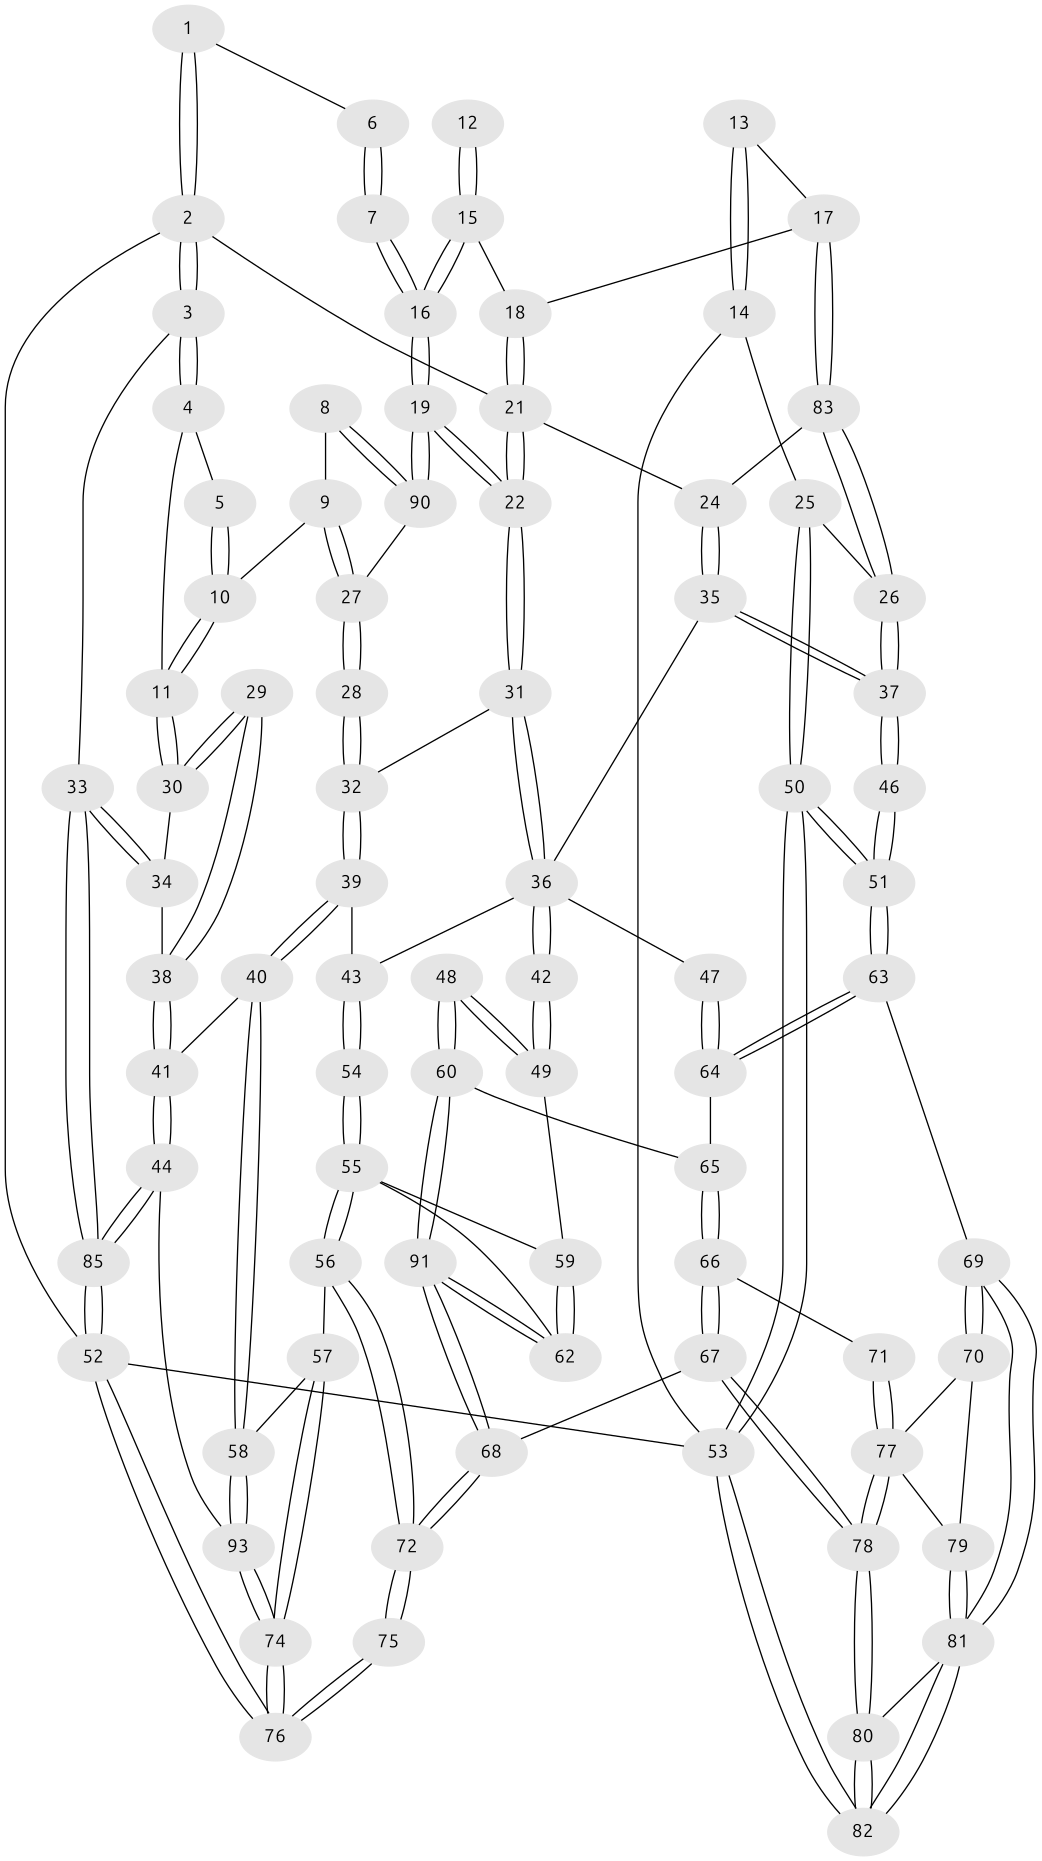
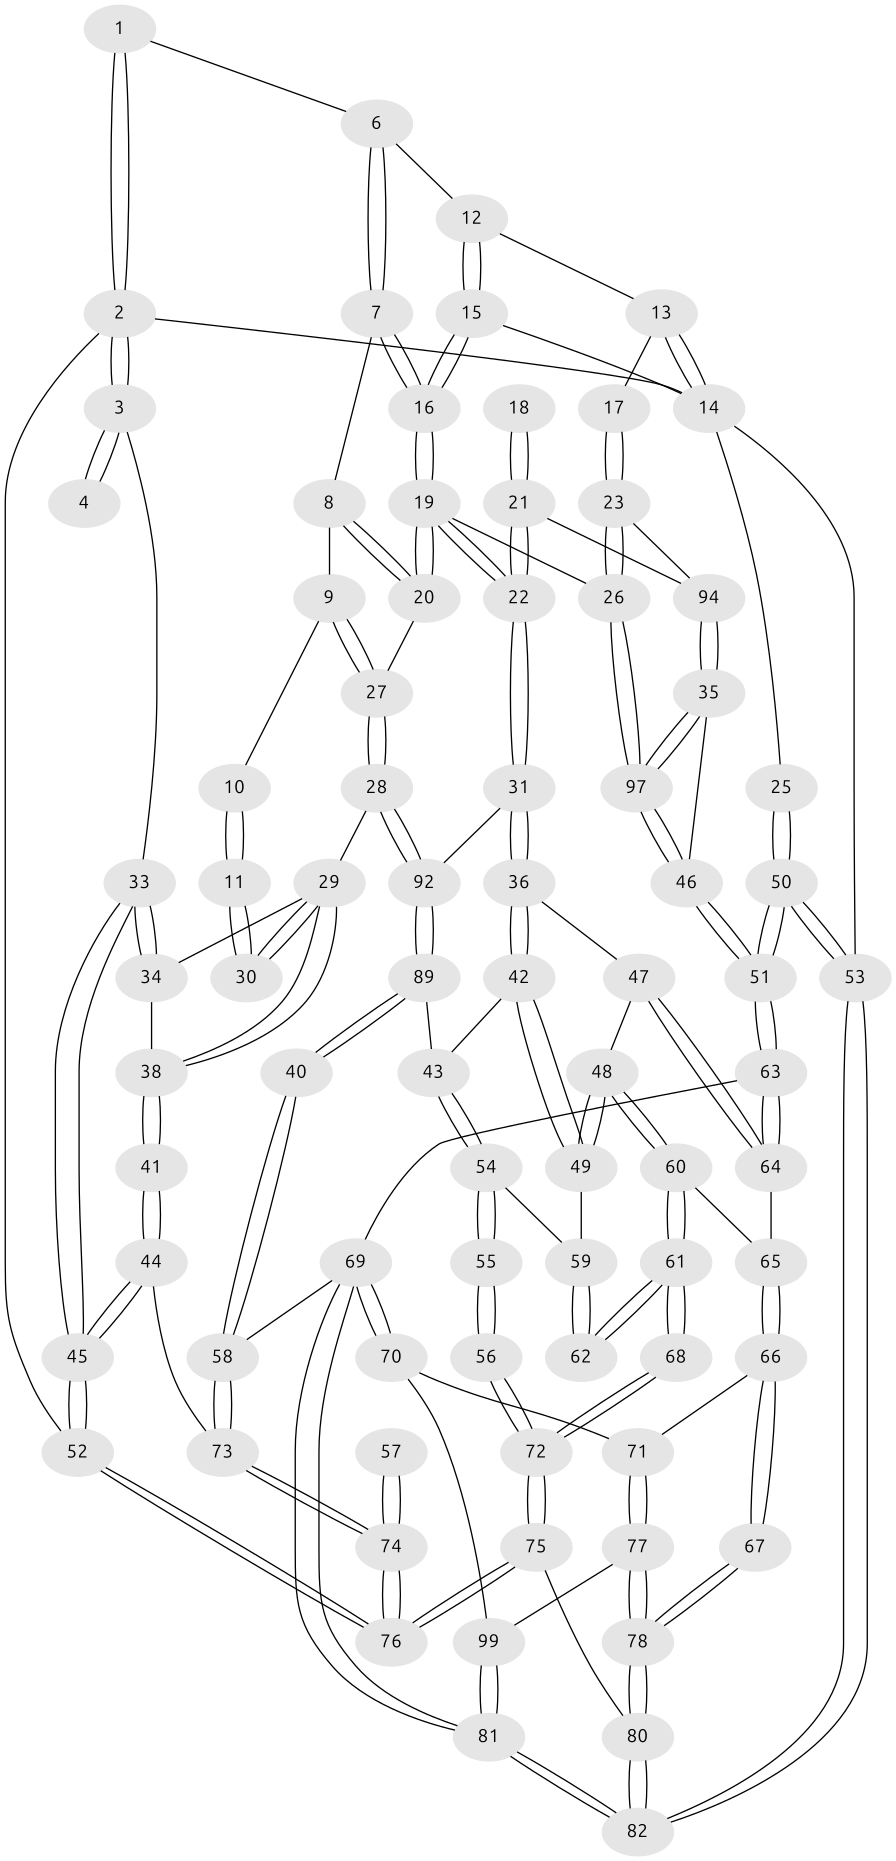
edge "6" -- "12": added
edge "15" -- "18": now "15" -- "14"
edge "12" -- "13": added
edge "17" -- "18": removed
edge "2" -- "21": now "2" -- "14"
edge "7" -- "8": added
node "83": label "83" -> "23"
node "5": removed
node "90": label "90" -> "20"
node "24": label "24" -> "94"
edge "4" -- "11": removed
edge "25" -- "26": now "19" -- "26"
node "37": label "37" -> "97"
edge "35" -- "36": now "35" -- "46"
node "32": label "32" -> "92"
edge "30" -- "34": now "29" -- "34"
edge "28" -- "29": added
node "39": label "39" -> "89"
edge "36" -- "43": now "42" -- "43"
edge "40" -- "41": removed
edge "47" -- "48": added
edge "55" -- "59": now "54" -- "59"
edge "55" -- "62": removed
node "85": label "85" -> "45"
node "91": label "91" -> "61"
edge "56" -- "57": removed
edge "52" -- "53": removed
edge "57" -- "58": now "69" -- "58"
edge "67" -- "68": removed
edge "70" -- "77": now "70" -- "71"
node "93": label "93" -> "73"
node "79": label "79" -> "99"
edge "81" -- "80": now "75" -- "80"
